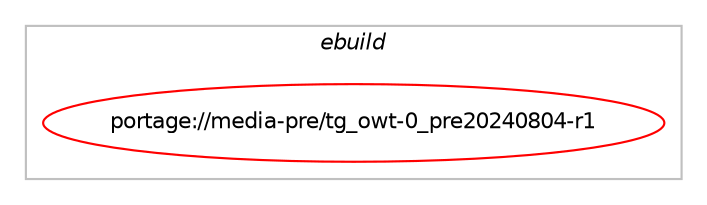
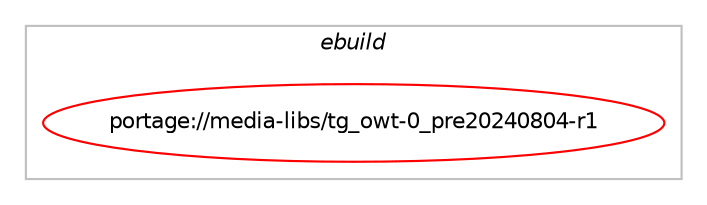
node "portage://media-pre/tg_owt-0_pre20240804-r1": label "portage://media-pre/tg_owt-0_pre20240804-r1" -> "portage://media-libs/tg_owt-0_pre20240804-r1"
